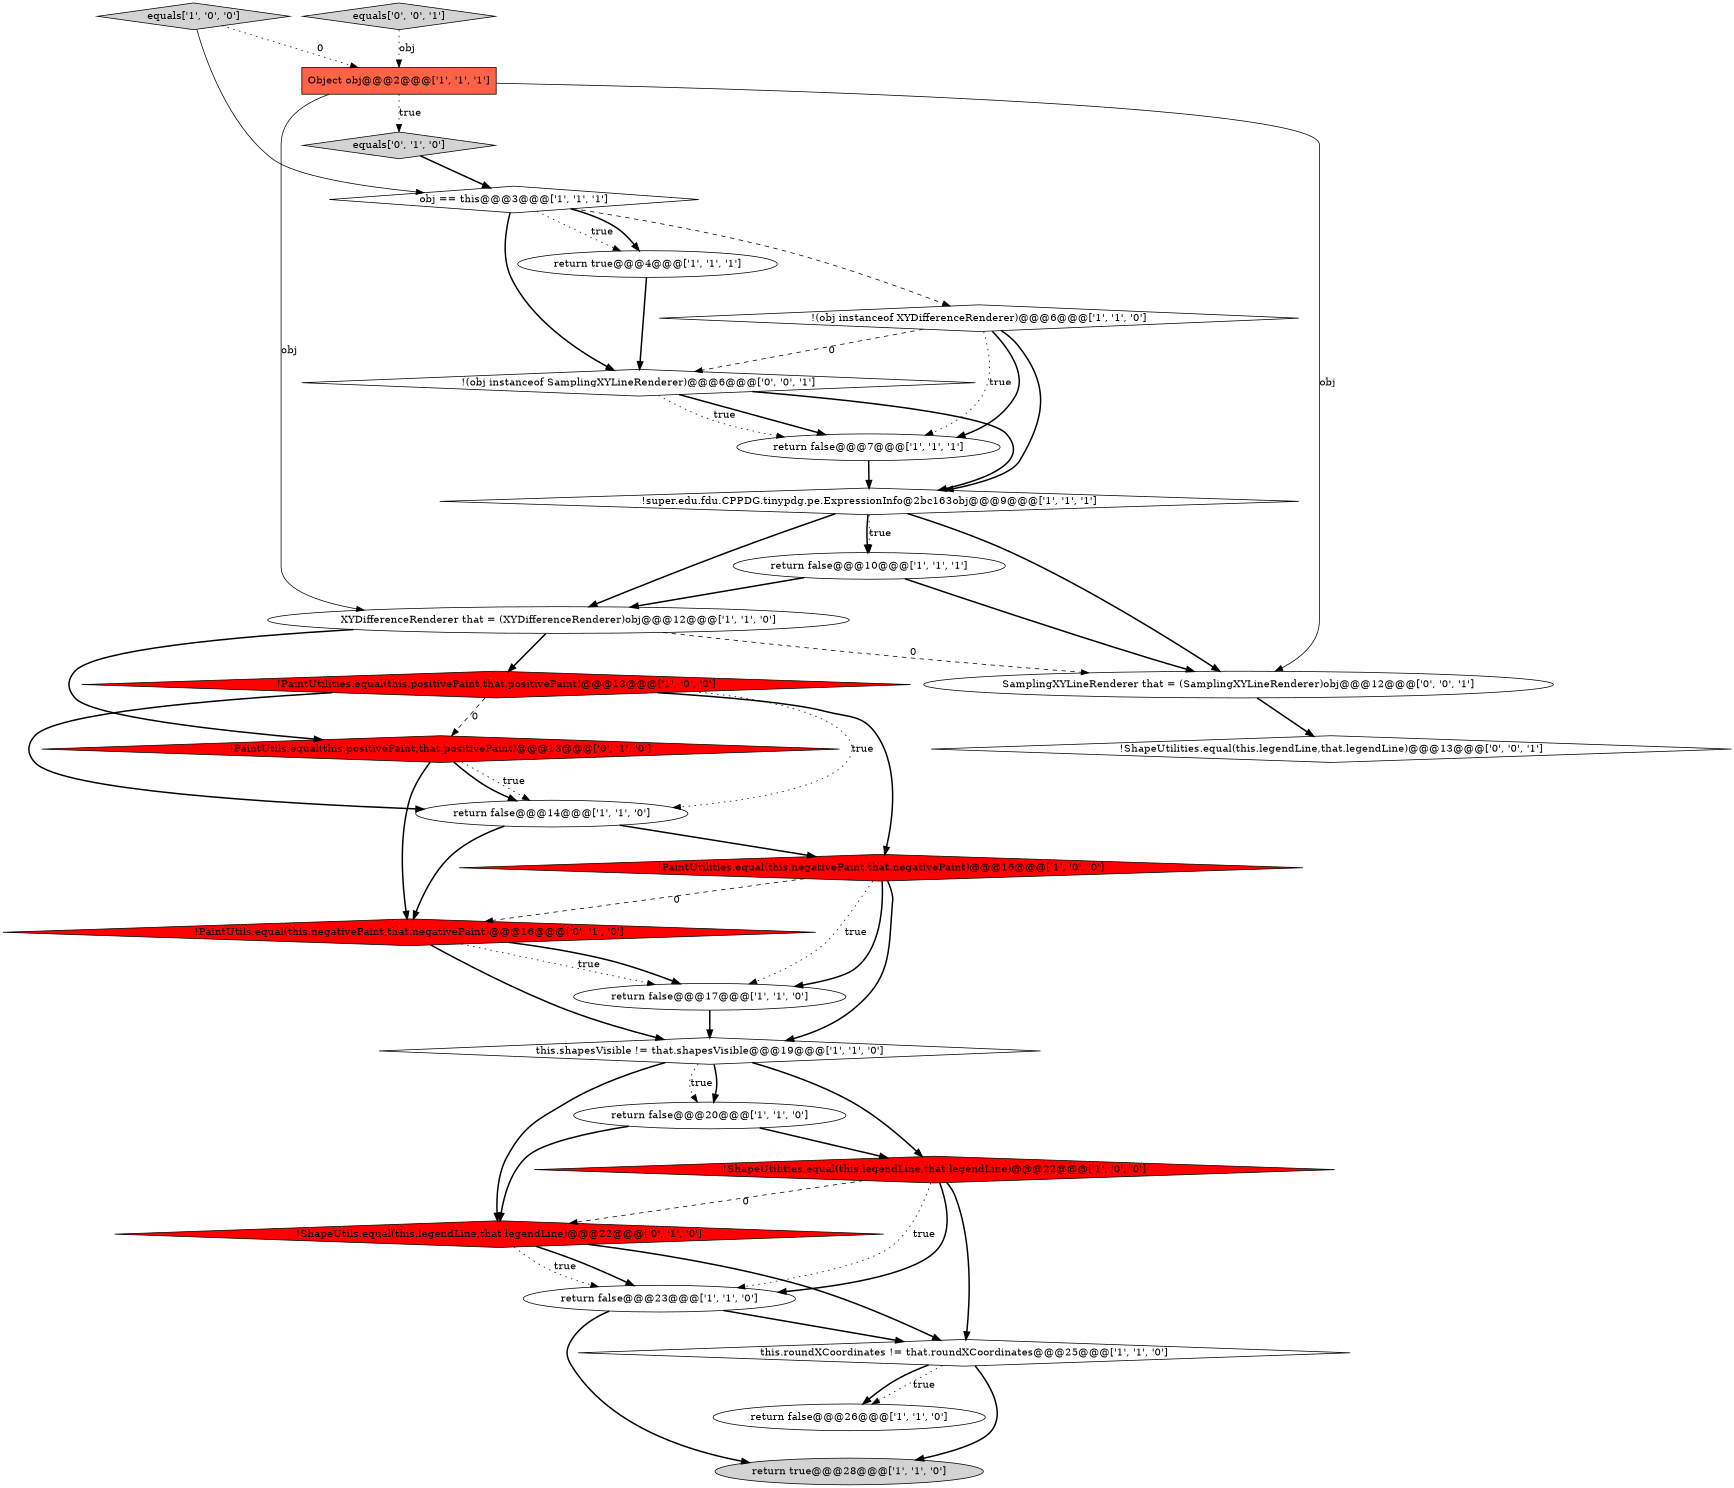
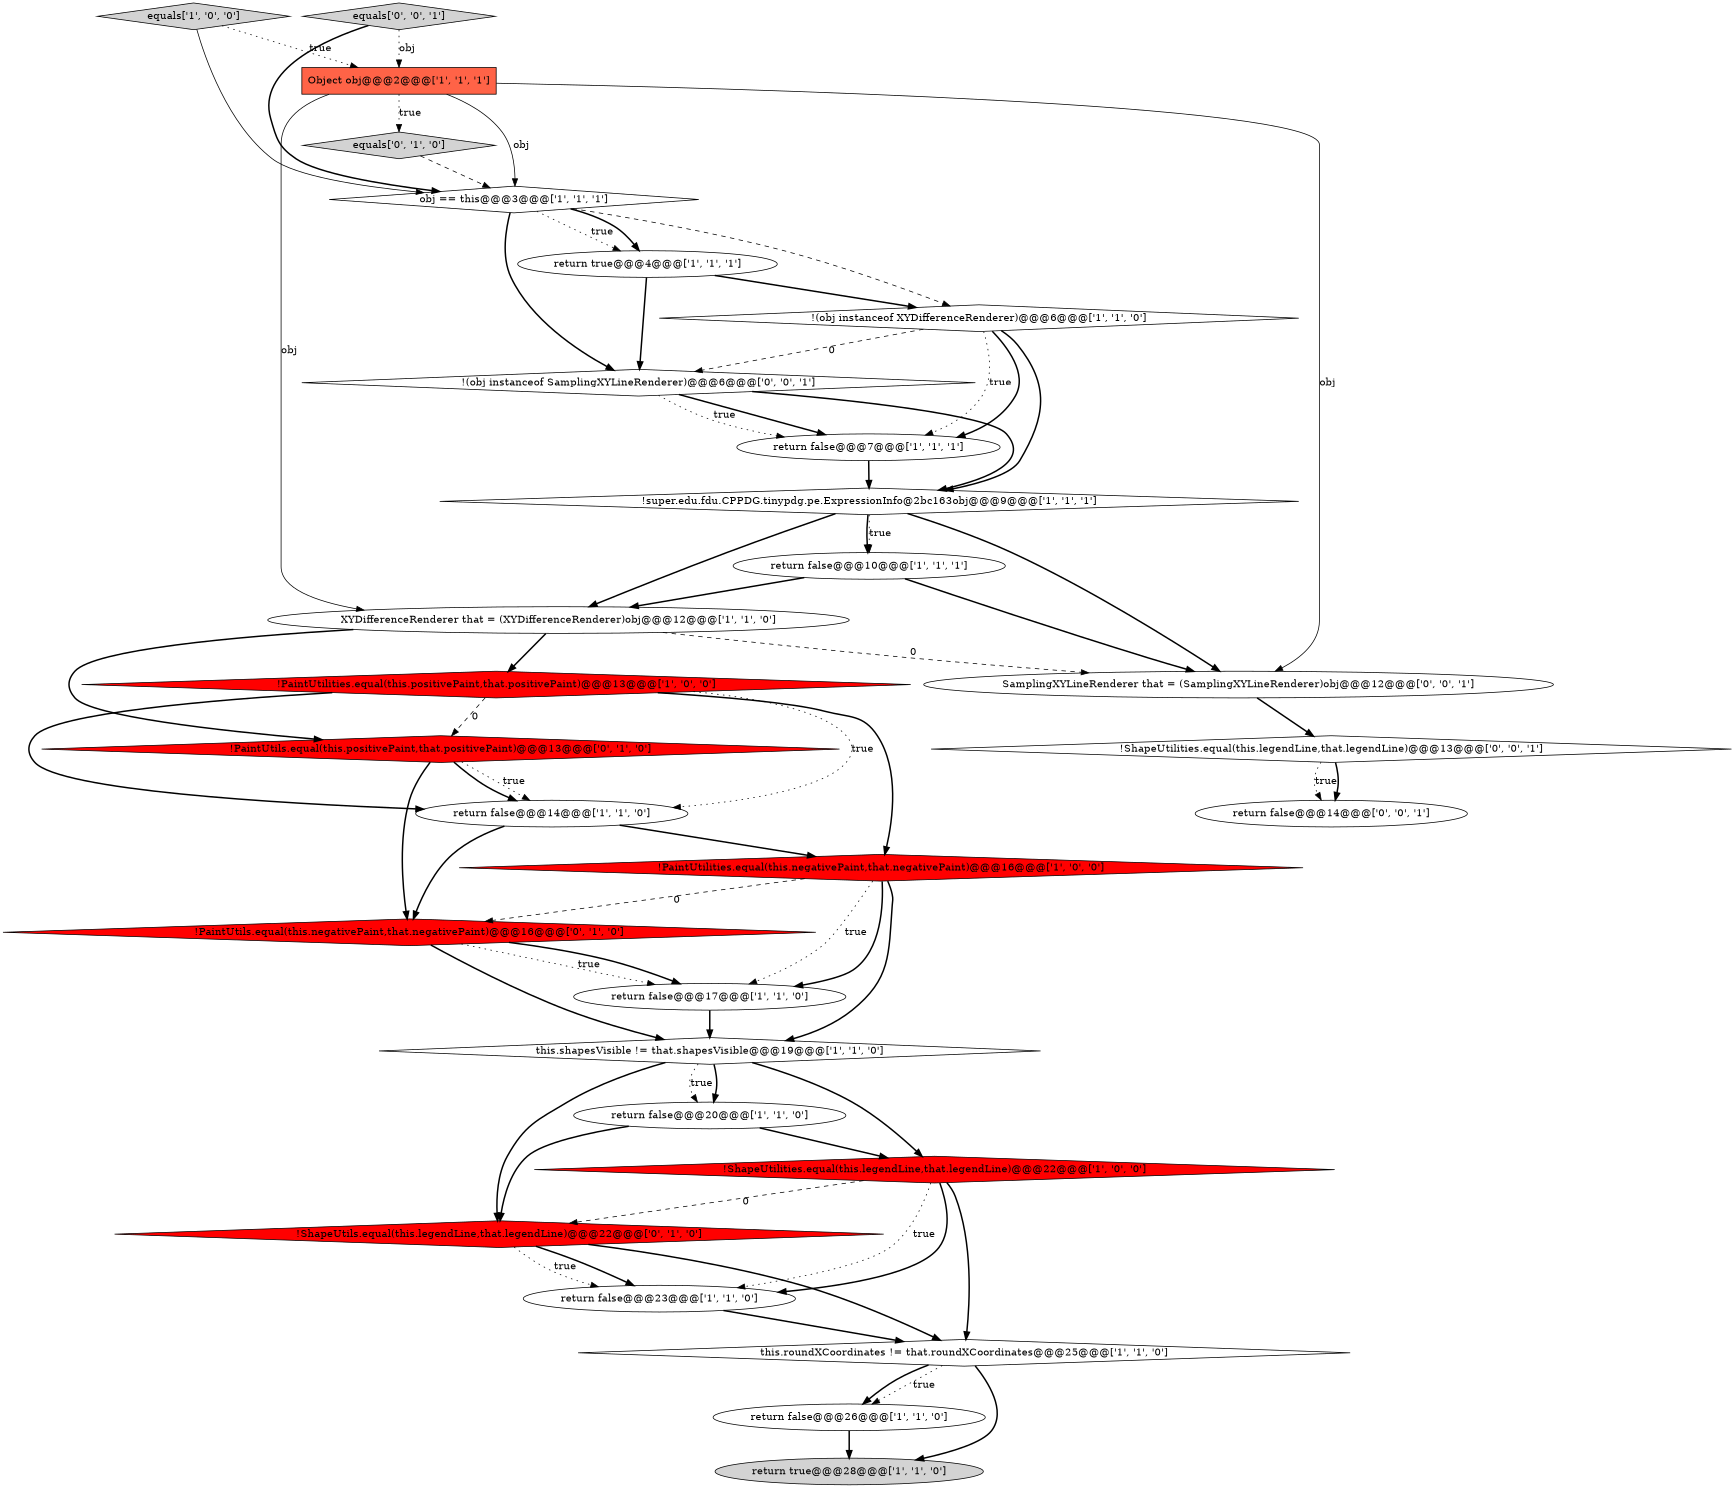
edge "equals['1', '0', '0']" -> "Object obj@@@2@@@['1', '1', '1']": label "0" -> "true"
edge "Object obj@@@2@@@['1', '1', '1']" -> "obj == this@@@3@@@['1', '1', '1']": added, label "obj"
edge "equals['0', '0', '1']" -> "obj == this@@@3@@@['1', '1', '1']": added
edge "equals['0', '1', '0']" -> "obj == this@@@3@@@['1', '1', '1']": style bold -> dashed
edge "return true@@@4@@@['1', '1', '1']" -> "!(obj instanceof XYDifferenceRenderer)@@@6@@@['1', '1', '0']": added
node "return false@@@14@@@['0', '0', '1']": added
edge "return false@@@23@@@['1', '1', '0']" -> "return true@@@28@@@['1', '1', '0']": now "return false@@@26@@@['1', '1', '0']" -> "return true@@@28@@@['1', '1', '0']"
